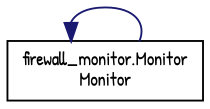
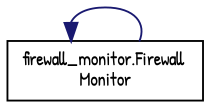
node "firewall_monitor.Monitor Monitor": label "firewall_monitor.Monitor Monitor" -> "firewall_monitor.Firewall Monitor"
